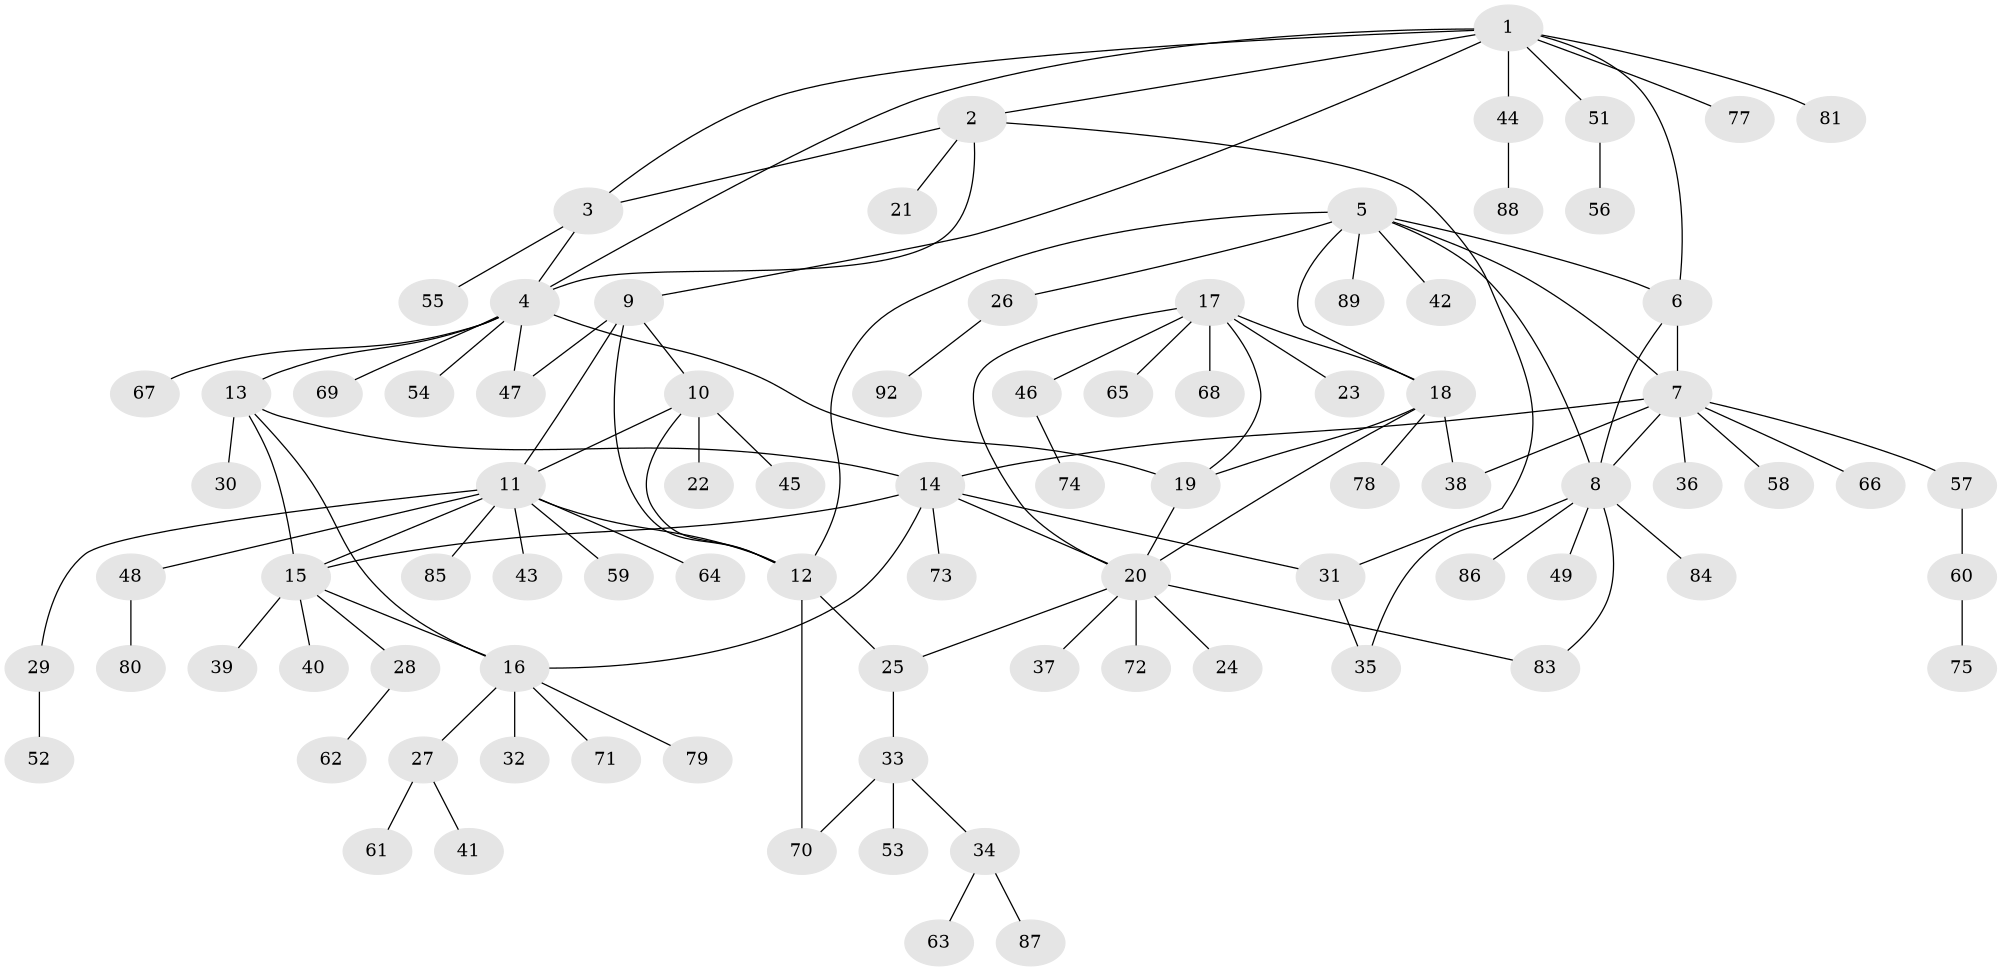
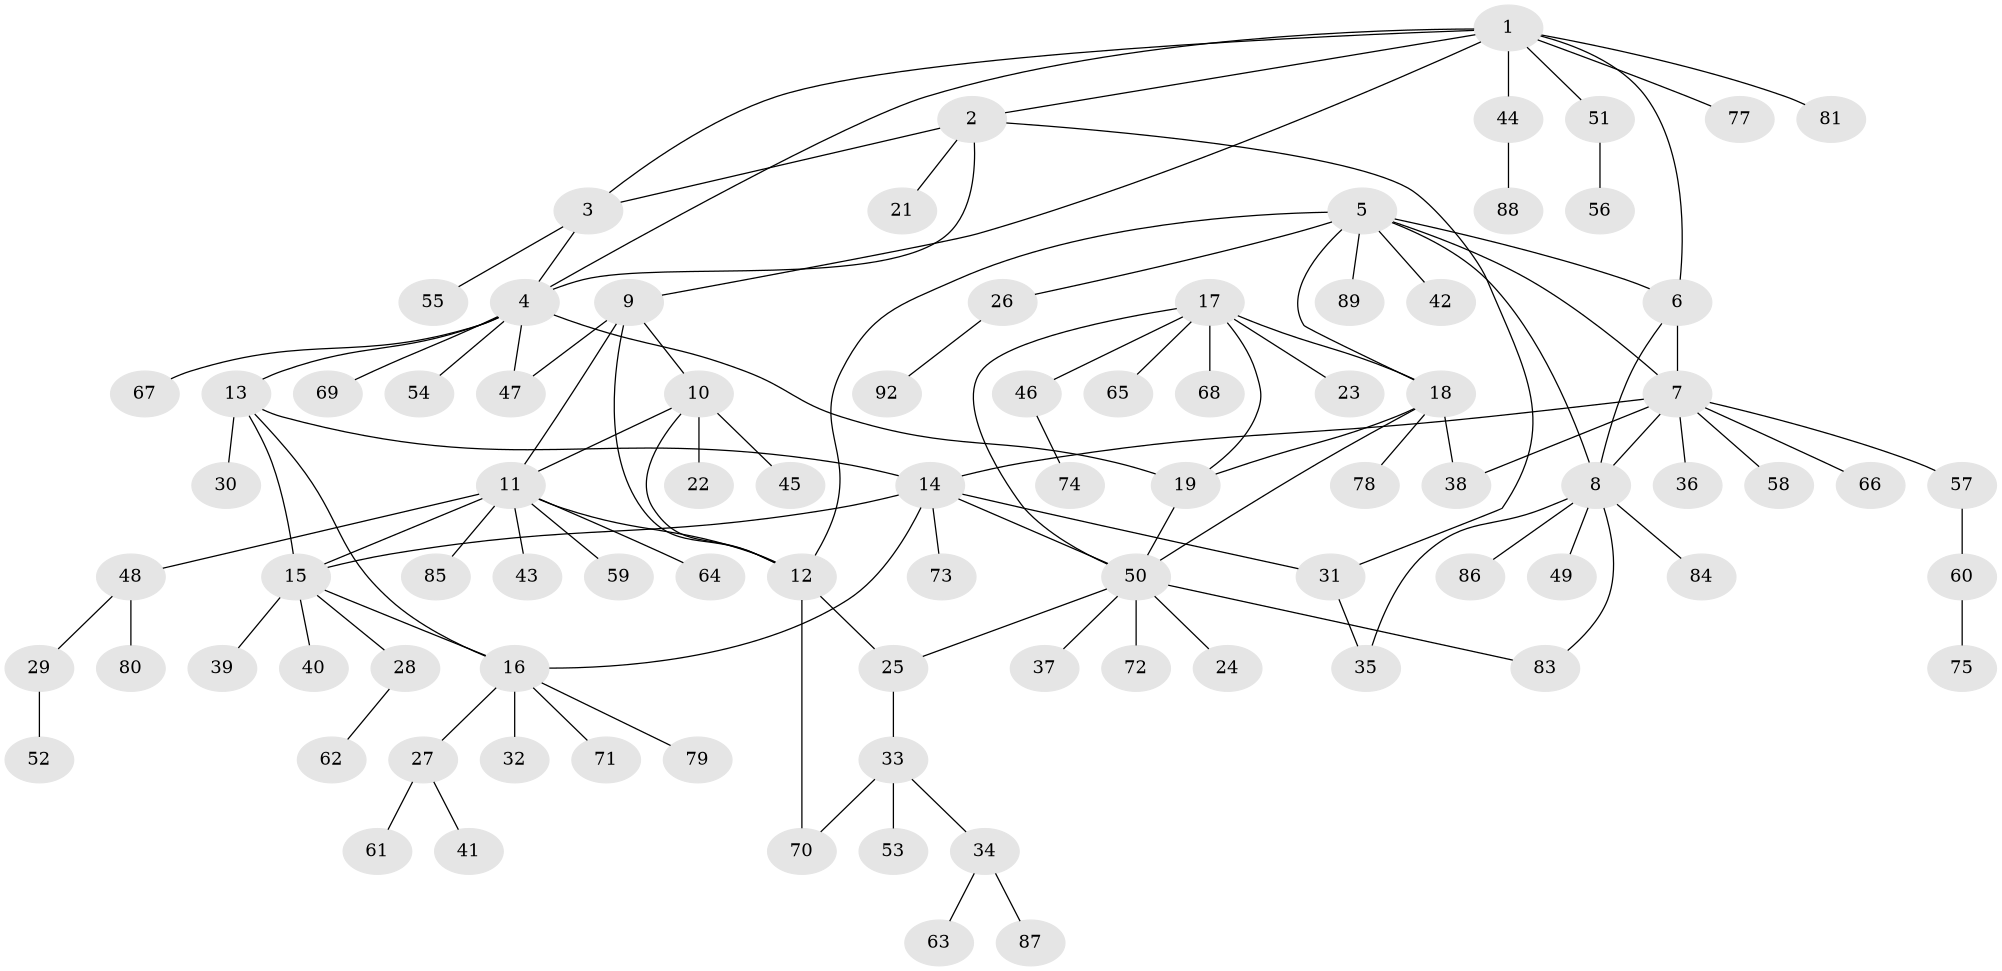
edge "11" -- "29": now "48" -- "29"
node "20": label "20" -> "50"
